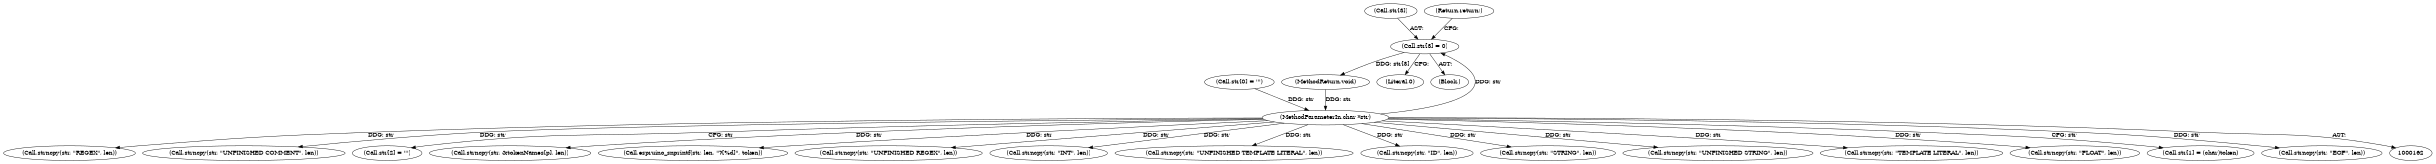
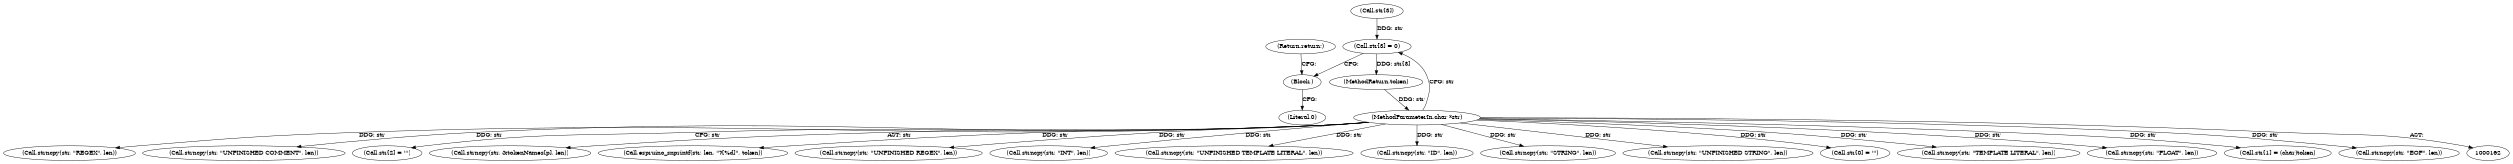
edge "(Return,return;)" -> "(Call,str[3] = 0)": now "(Return,return;)" -> "(Block,)"
edge "(Call,str[3])" -> "(Call,str[3] = 0)": label "AST: " -> "DDG: str"
edge "(Call,str[3] = 0)" -> "(Literal,0)": now "(Block,)" -> "(Literal,0)"
edge "(Call,str[3] = 0)" -> "(Block,)": label "AST: " -> "CFG: "
node "(MethodReturn,void)": label "(MethodReturn,void)" -> "(MethodReturn,token)"
edge "(MethodParameterIn,char *str)" -> "(Call,str[3] = 0)": label "DDG: str" -> "CFG: str"
edge "(Call,str[0] = ''')" -> "(MethodParameterIn,char *str)": reversed
edge "(MethodParameterIn,char *str)" -> "(Call,strncpy(str, &tokenNames[p], len))": label "DDG: str" -> "AST: str"
edge "(MethodParameterIn,char *str)" -> "(Call,str[1] = (char)token)": label "CFG: str" -> "DDG: str"
